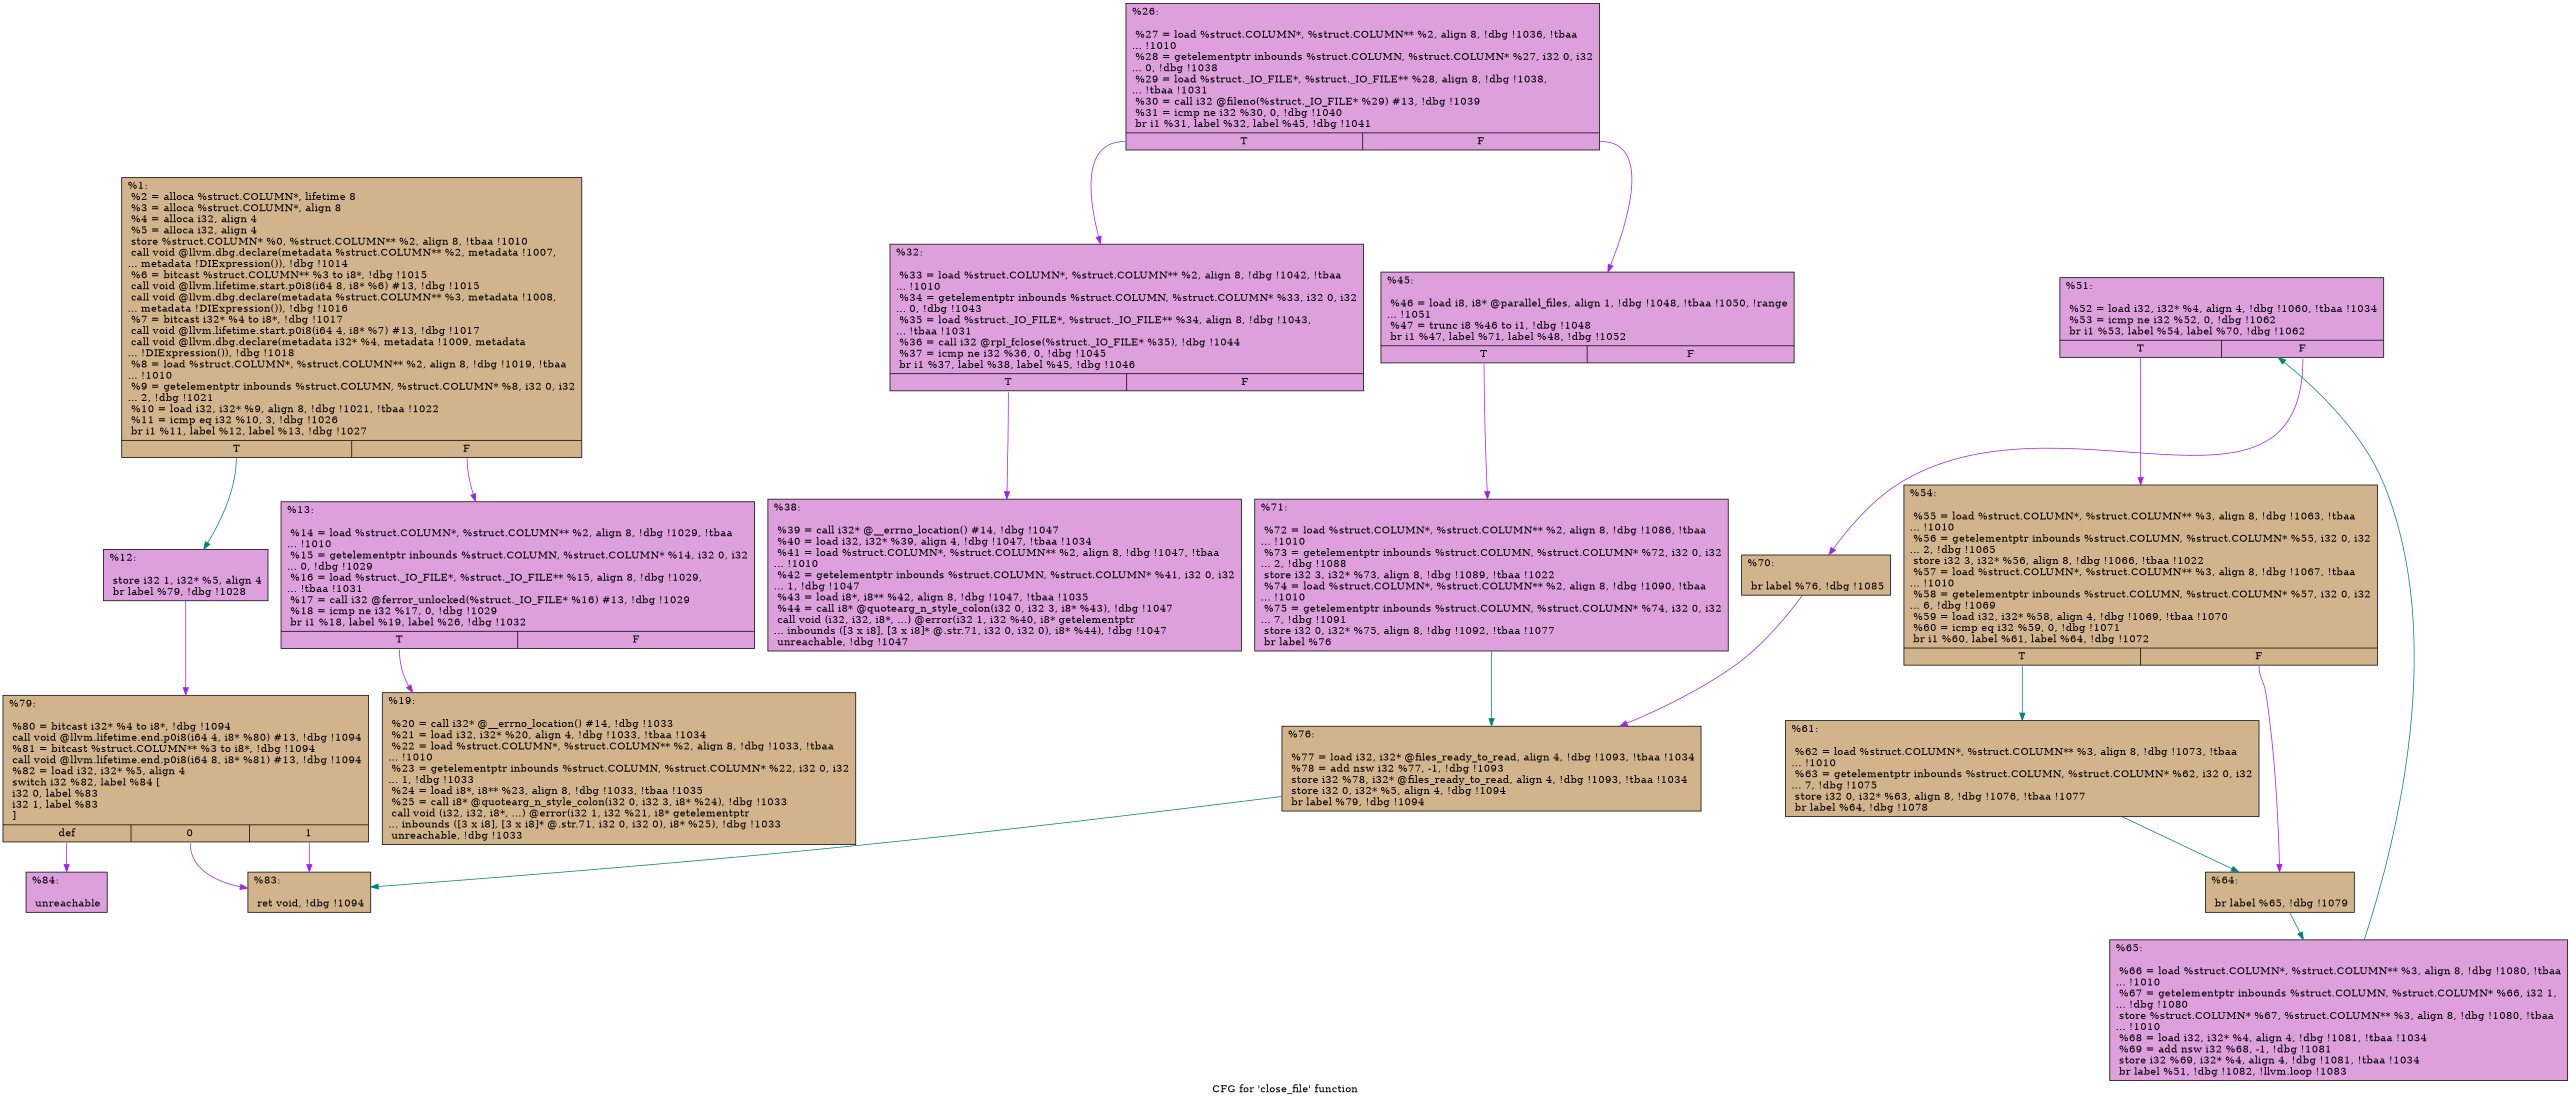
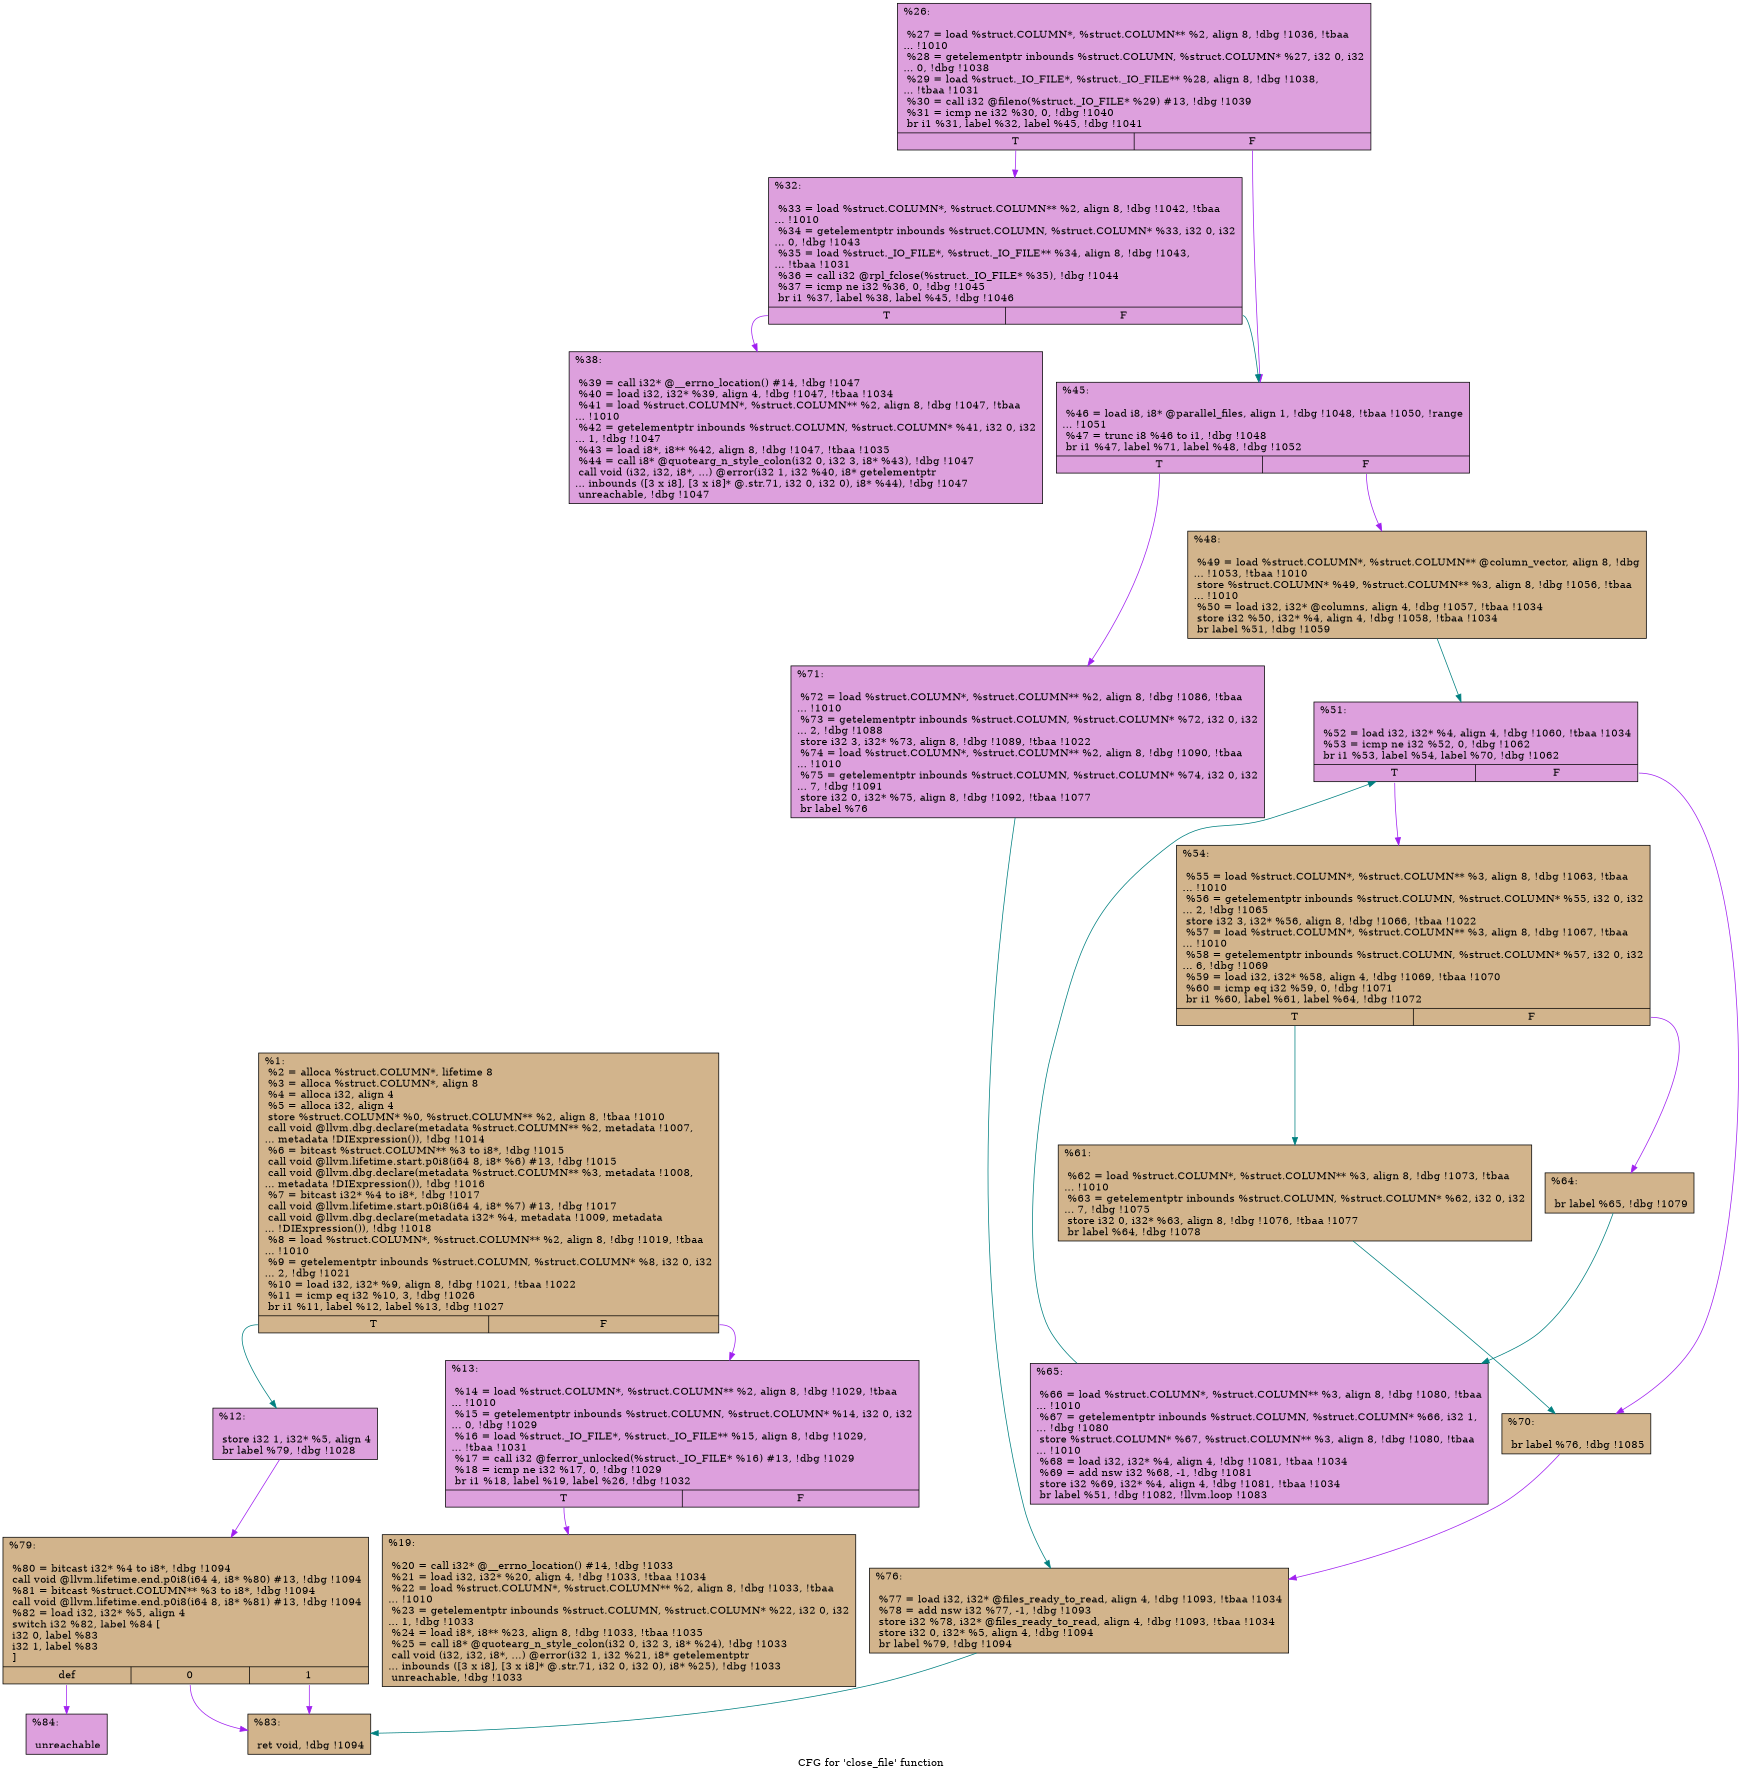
edge "%32:" -> "%45:": added
node "%48:": added
edge "%61:" -> "%64:": now "%61:" -> "%70:"
